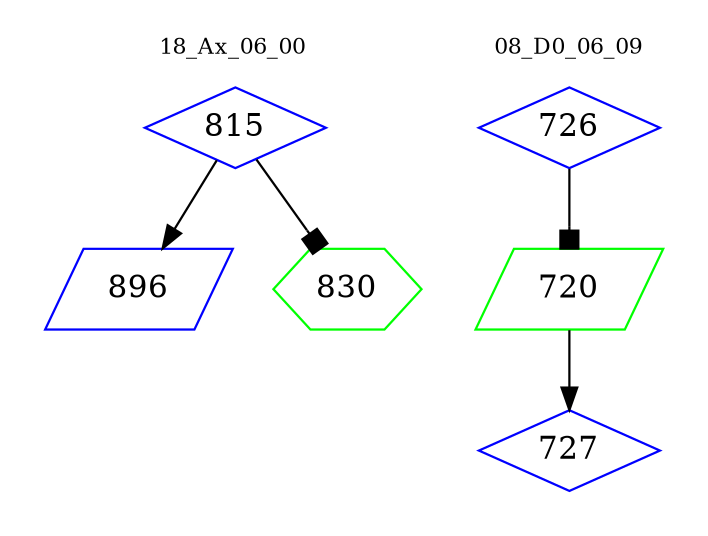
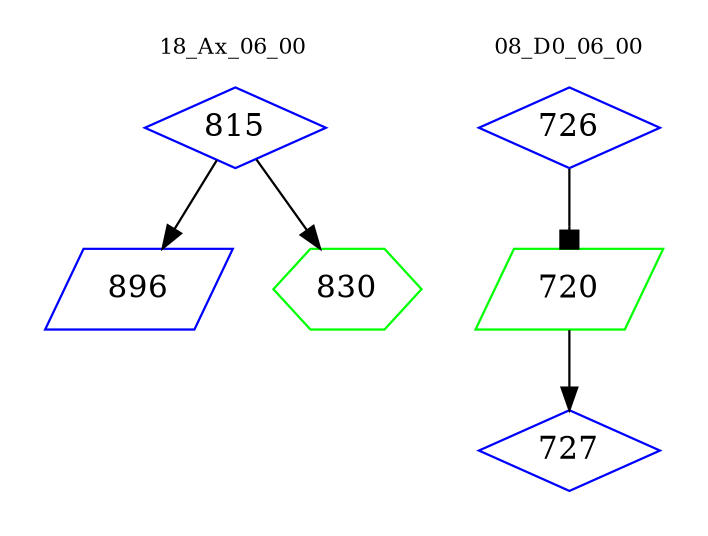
cluster "08_D0_06_09": label "08_D0_06_09" -> "08_D0_06_00"
edge "815" -> "830": arrowhead box -> normal
